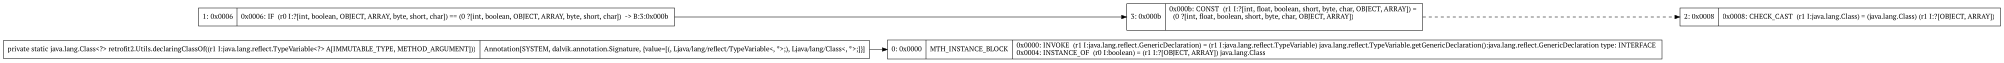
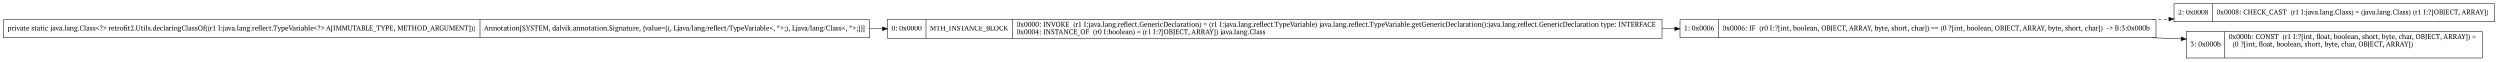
edge "3: 0x000b" -> "2: 0x0008": now "1: 0x0006" -> "2: 0x0008"
edge "0: 0x0000" -> "1: 0x0006": added
